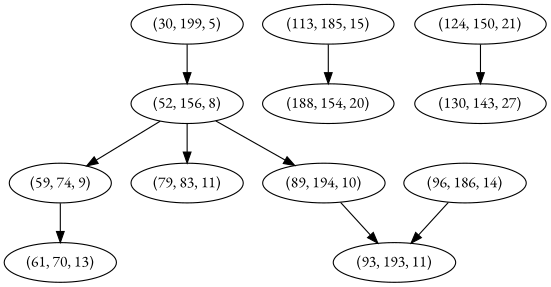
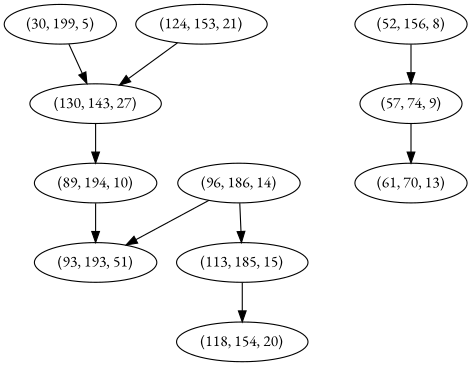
node "(124, 150, 21)": label "(124, 150, 21)" -> "(124, 153, 21)"
edge "(30, 199, 5)" -> "(52, 156, 8)": now "(30, 199, 5)" -> "(130, 143, 27)"
node "(188, 154, 20)": label "(188, 154, 20)" -> "(118, 154, 20)"
edge "(52, 156, 8)" -> "(89, 194, 10)": now "(130, 143, 27)" -> "(89, 194, 10)"
node "(59, 74, 9)": label "(59, 74, 9)" -> "(57, 74, 9)"
node "(79, 83, 11)": removed
edge "(96, 186, 14)" -> "(113, 185, 15)": added
node "(93, 193, 11)": label "(93, 193, 11)" -> "(93, 193, 51)"
